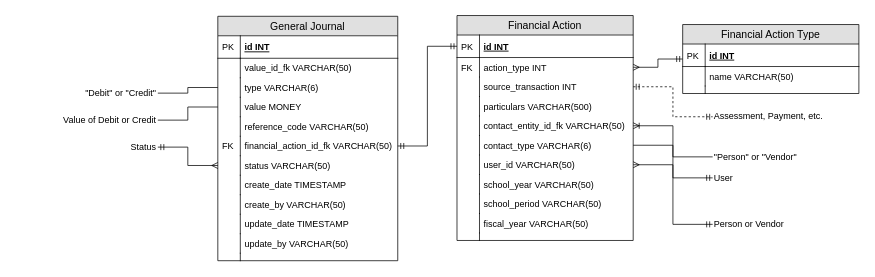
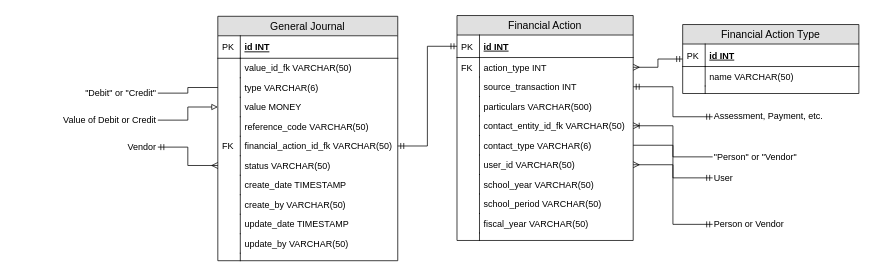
edge "source_transaction INT" -- "Assessment, Payment, etc.": style dashed -> solid
edge "value MONEY" -- "Value of Debit or Credit": arrowhead none -> block
node "Status": label "Status" -> "Vendor"
